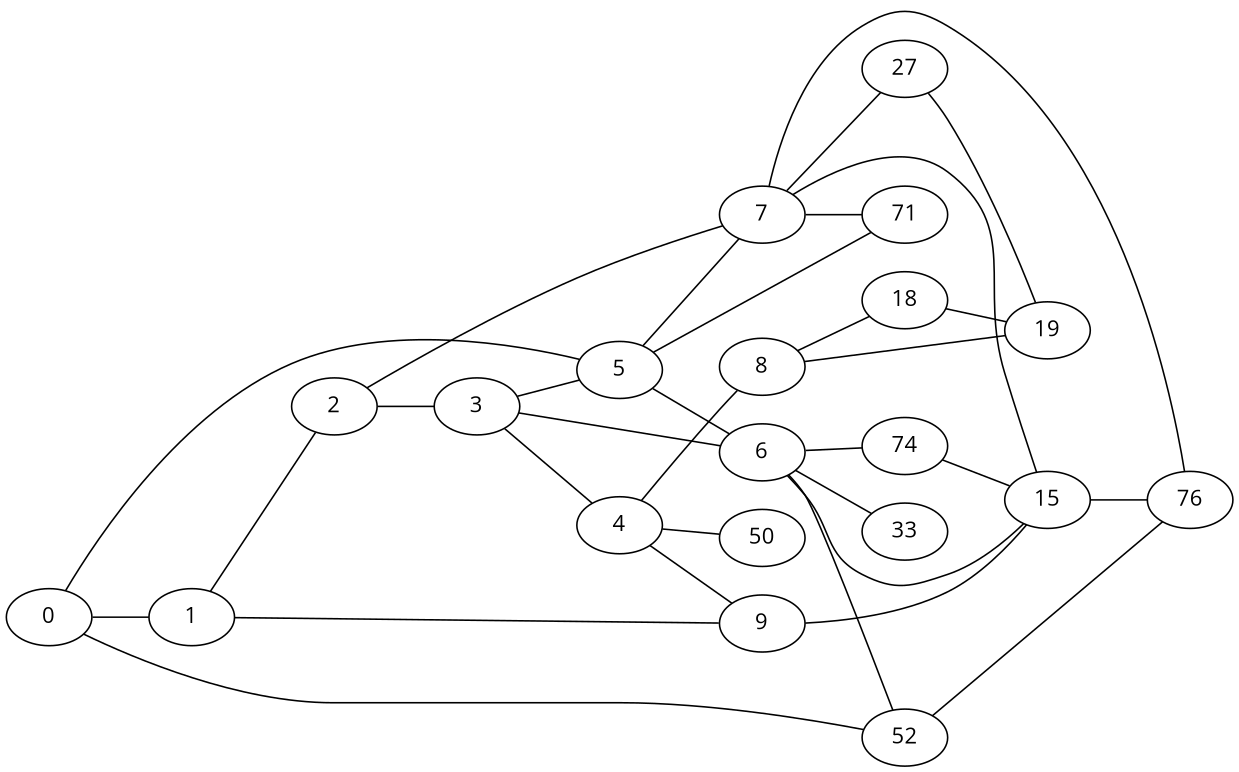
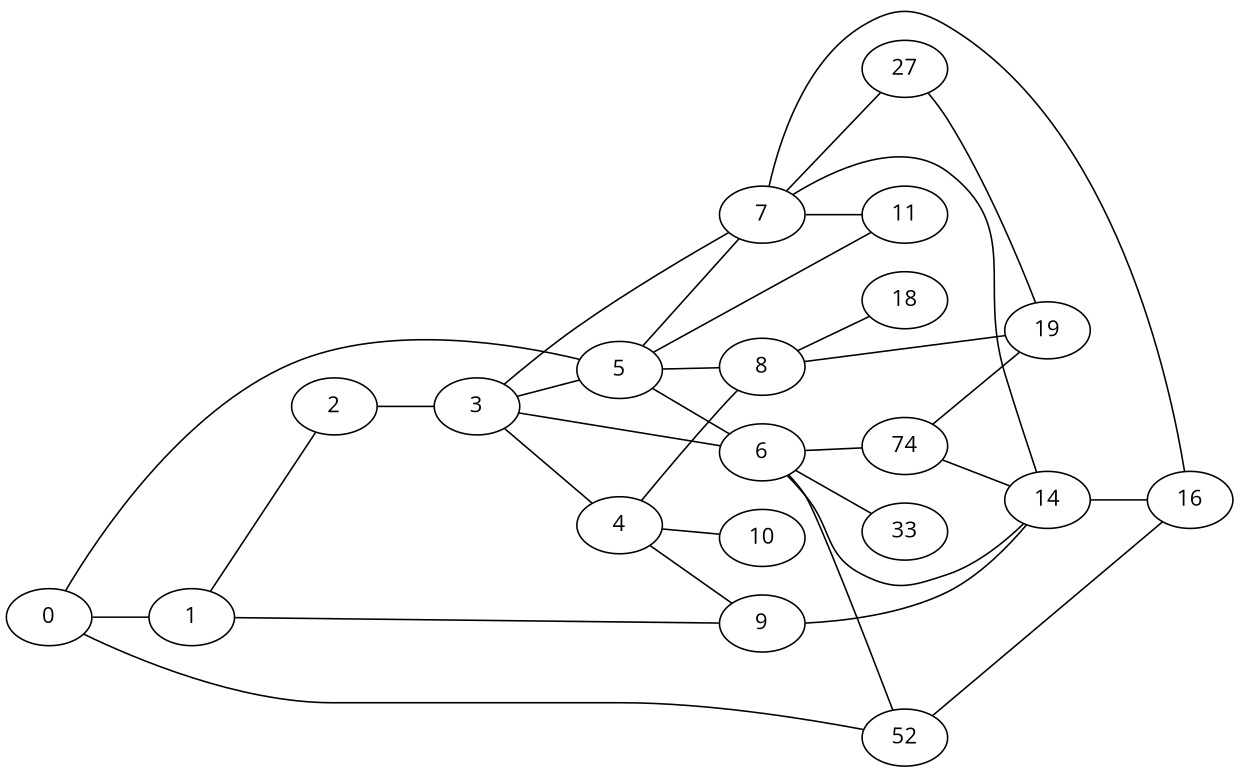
node "71": label "71" -> "11"
edge "7" -- "2": now "7" -- "3"
edge "18" -- "19": now "74" -- "19"
edge "8" -- "5": added
node "15": label "15" -> "14"
node "76": label "76" -> "16"
node "50": label "50" -> "10"
